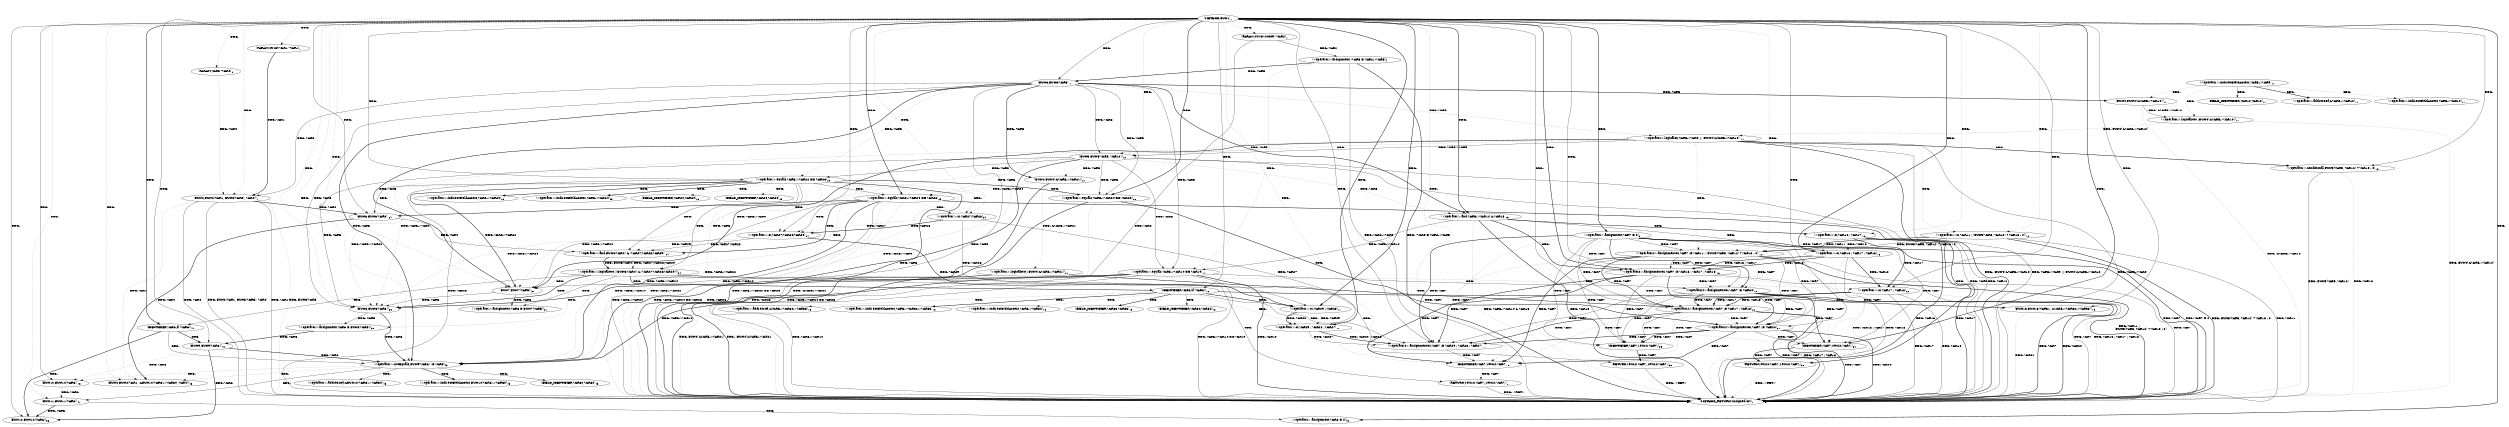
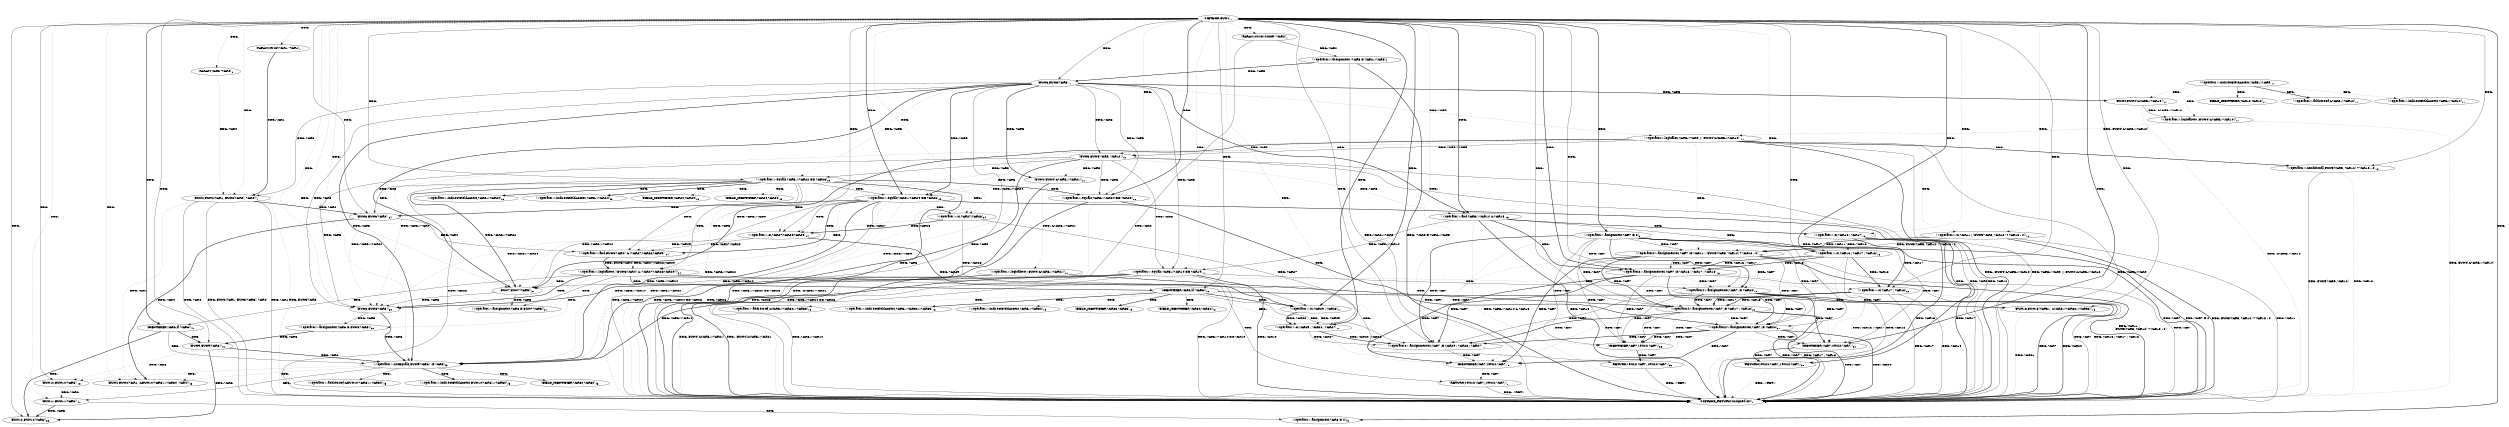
edge "(FUN3,FUN3(VAR5))" -> "(<operator>.equals,VAR5->VAR24 == VAR26)": added, label "DDG: VAR5"
edge "(<operator>.assignment,*VAR5 = VAR2->VAR5)" -> "(<operator>.equals,VAR5->VAR14 == VAR19)": now "(METHOD,FUN1)" -> "(<operator>.equals,VAR5->VAR14 == VAR19)"
